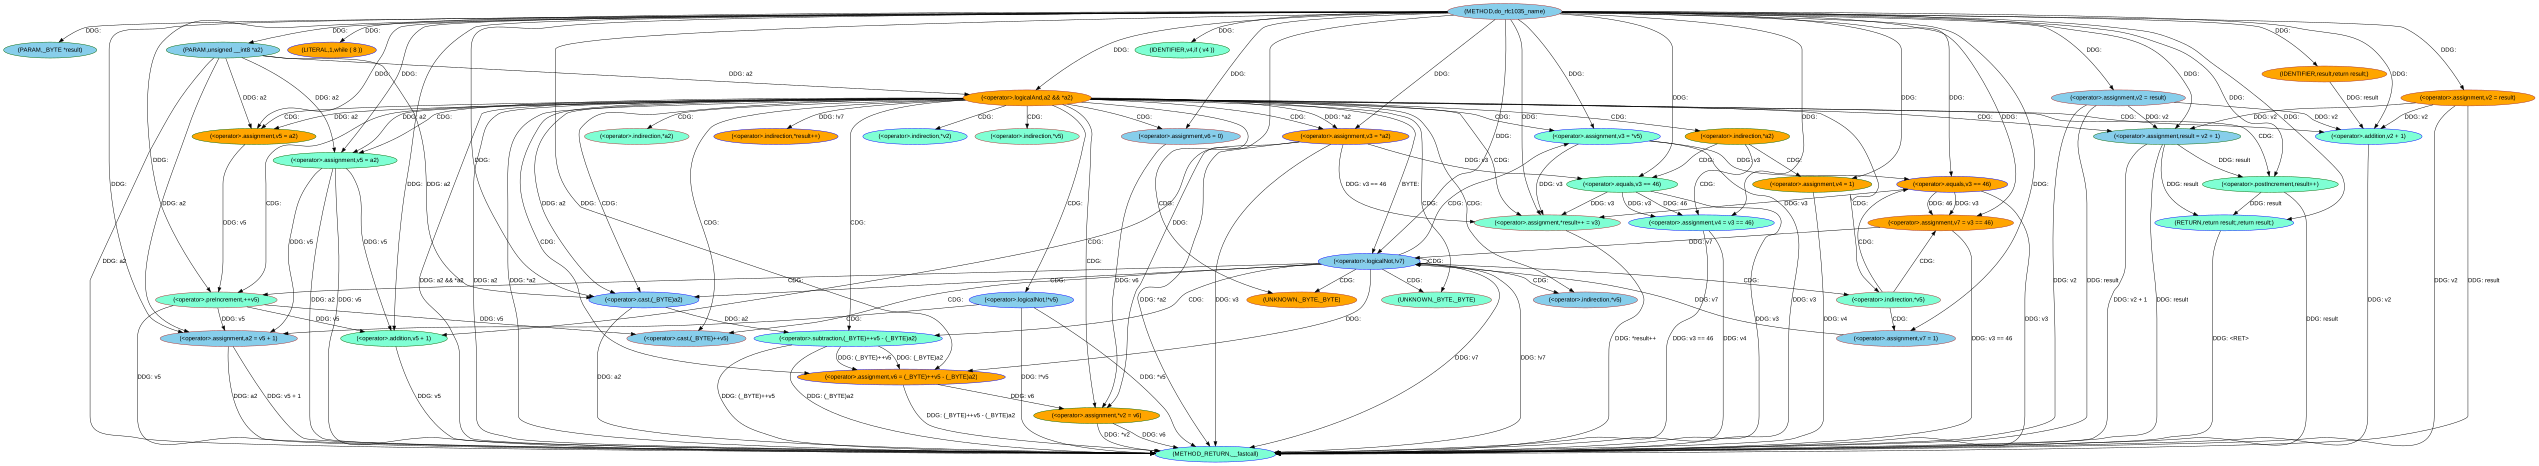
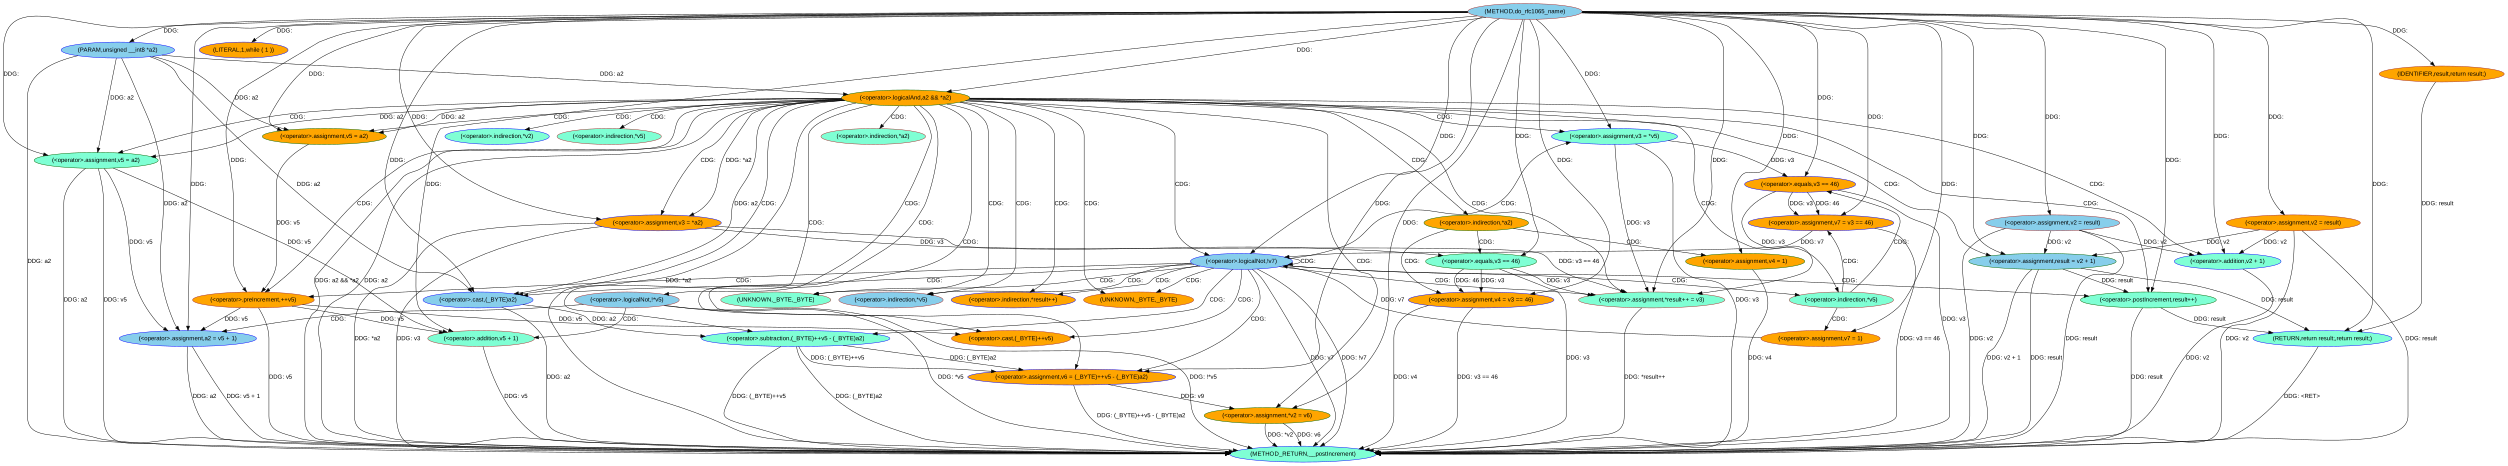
node "(METHOD,do_rfc1035_name)": label "(METHOD,do_rfc1035_name)" -> "(METHOD,do_rfc1065_name)"
node "(PARAM,_BYTE *result)": removed
node "(PARAM,unsigned __int8 *a2)": color darkgreen -> blue
node "(LITERAL,1,while ( 8 ))": label "(LITERAL,1,while ( 8 ))" -> "(LITERAL,1,while ( 1 ))"
node "(IDENTIFIER,v4,if ( v4 ))": removed
node "(<operator>.logicalAnd,a2 && *a2)": color brown -> darkgreen
edge "(IDENTIFIER,result,return result;)" -> "(<operator>.addition,v2 + 1)": now "(IDENTIFIER,result,return result;)" -> "(RETURN,return result;,return result;)"
edge "(<operator>.logicalAnd,a2 && *a2)" -> "(<operator>.indirection,*result++)": label "DDG: !v7" -> "CDG: "
node "(<operator>.assignment,v6 = 0)": removed
edge "(<operator>.logicalAnd,a2 && *a2)" -> "(<operator>.logicalNot,!v7)": label "BYTE: " -> "CDG: "
node "(<operator>.assignment,v4 = v3 == 46)": fillcolor aquamarine -> orange
node "(<operator>.assignment,v7 = v3 == 46)": color brown -> blue
edge "(<operator>.logicalNot,!v7)" -> "(<operator>.postIncrement,result++)": added, label "CDG:"
edge "(<operator>.assignment,v3 = *a2)" -> "(<operator>.addition,v5 + 1)": now "(<operator>.logicalNot,!*v5)" -> "(<operator>.addition,v5 + 1)"
edge "(<operator>.logicalNot,!v7)" -> "(<operator>.assignment,*result++ = v3)": added, label "CDG:"
edge "(<operator>.logicalNot,!v7)" -> "(<operator>.indirection,*result++)": added, label "CDG:"
node "(<operator>.preIncrement,++v5)": fillcolor aquamarine -> orange
node "(<operator>.logicalNot,!*v5)": color blue -> brown
edge "(<operator>.logicalNot,!v7)" -> "(<operator>.assignment,v6 = (_BYTE)++v5 - (_BYTE)a2)": label "DDG: " -> "CDG: "
node "(<operator>.assignment,a2 = v5 + 1)": color brown -> blue
node "(<operator>.addition,v5 + 1)": color darkgreen -> brown
node "(<operator>.cast,(_BYTE)++v5)": fillcolor skyblue -> orange
node "(<operator>.assignment,v7 = 1)": fillcolor skyblue -> orange
edge "(<operator>.assignment,v6 = (_BYTE)++v5 - (_BYTE)a2)" -> "(<operator>.assignment,*v2 = v6)": label "DDG: v6" -> "DDG: v9"
node "(METHOD_RETURN,__fastcall)": label "(METHOD_RETURN,__fastcall)" -> "(METHOD_RETURN,__postIncrement)"
